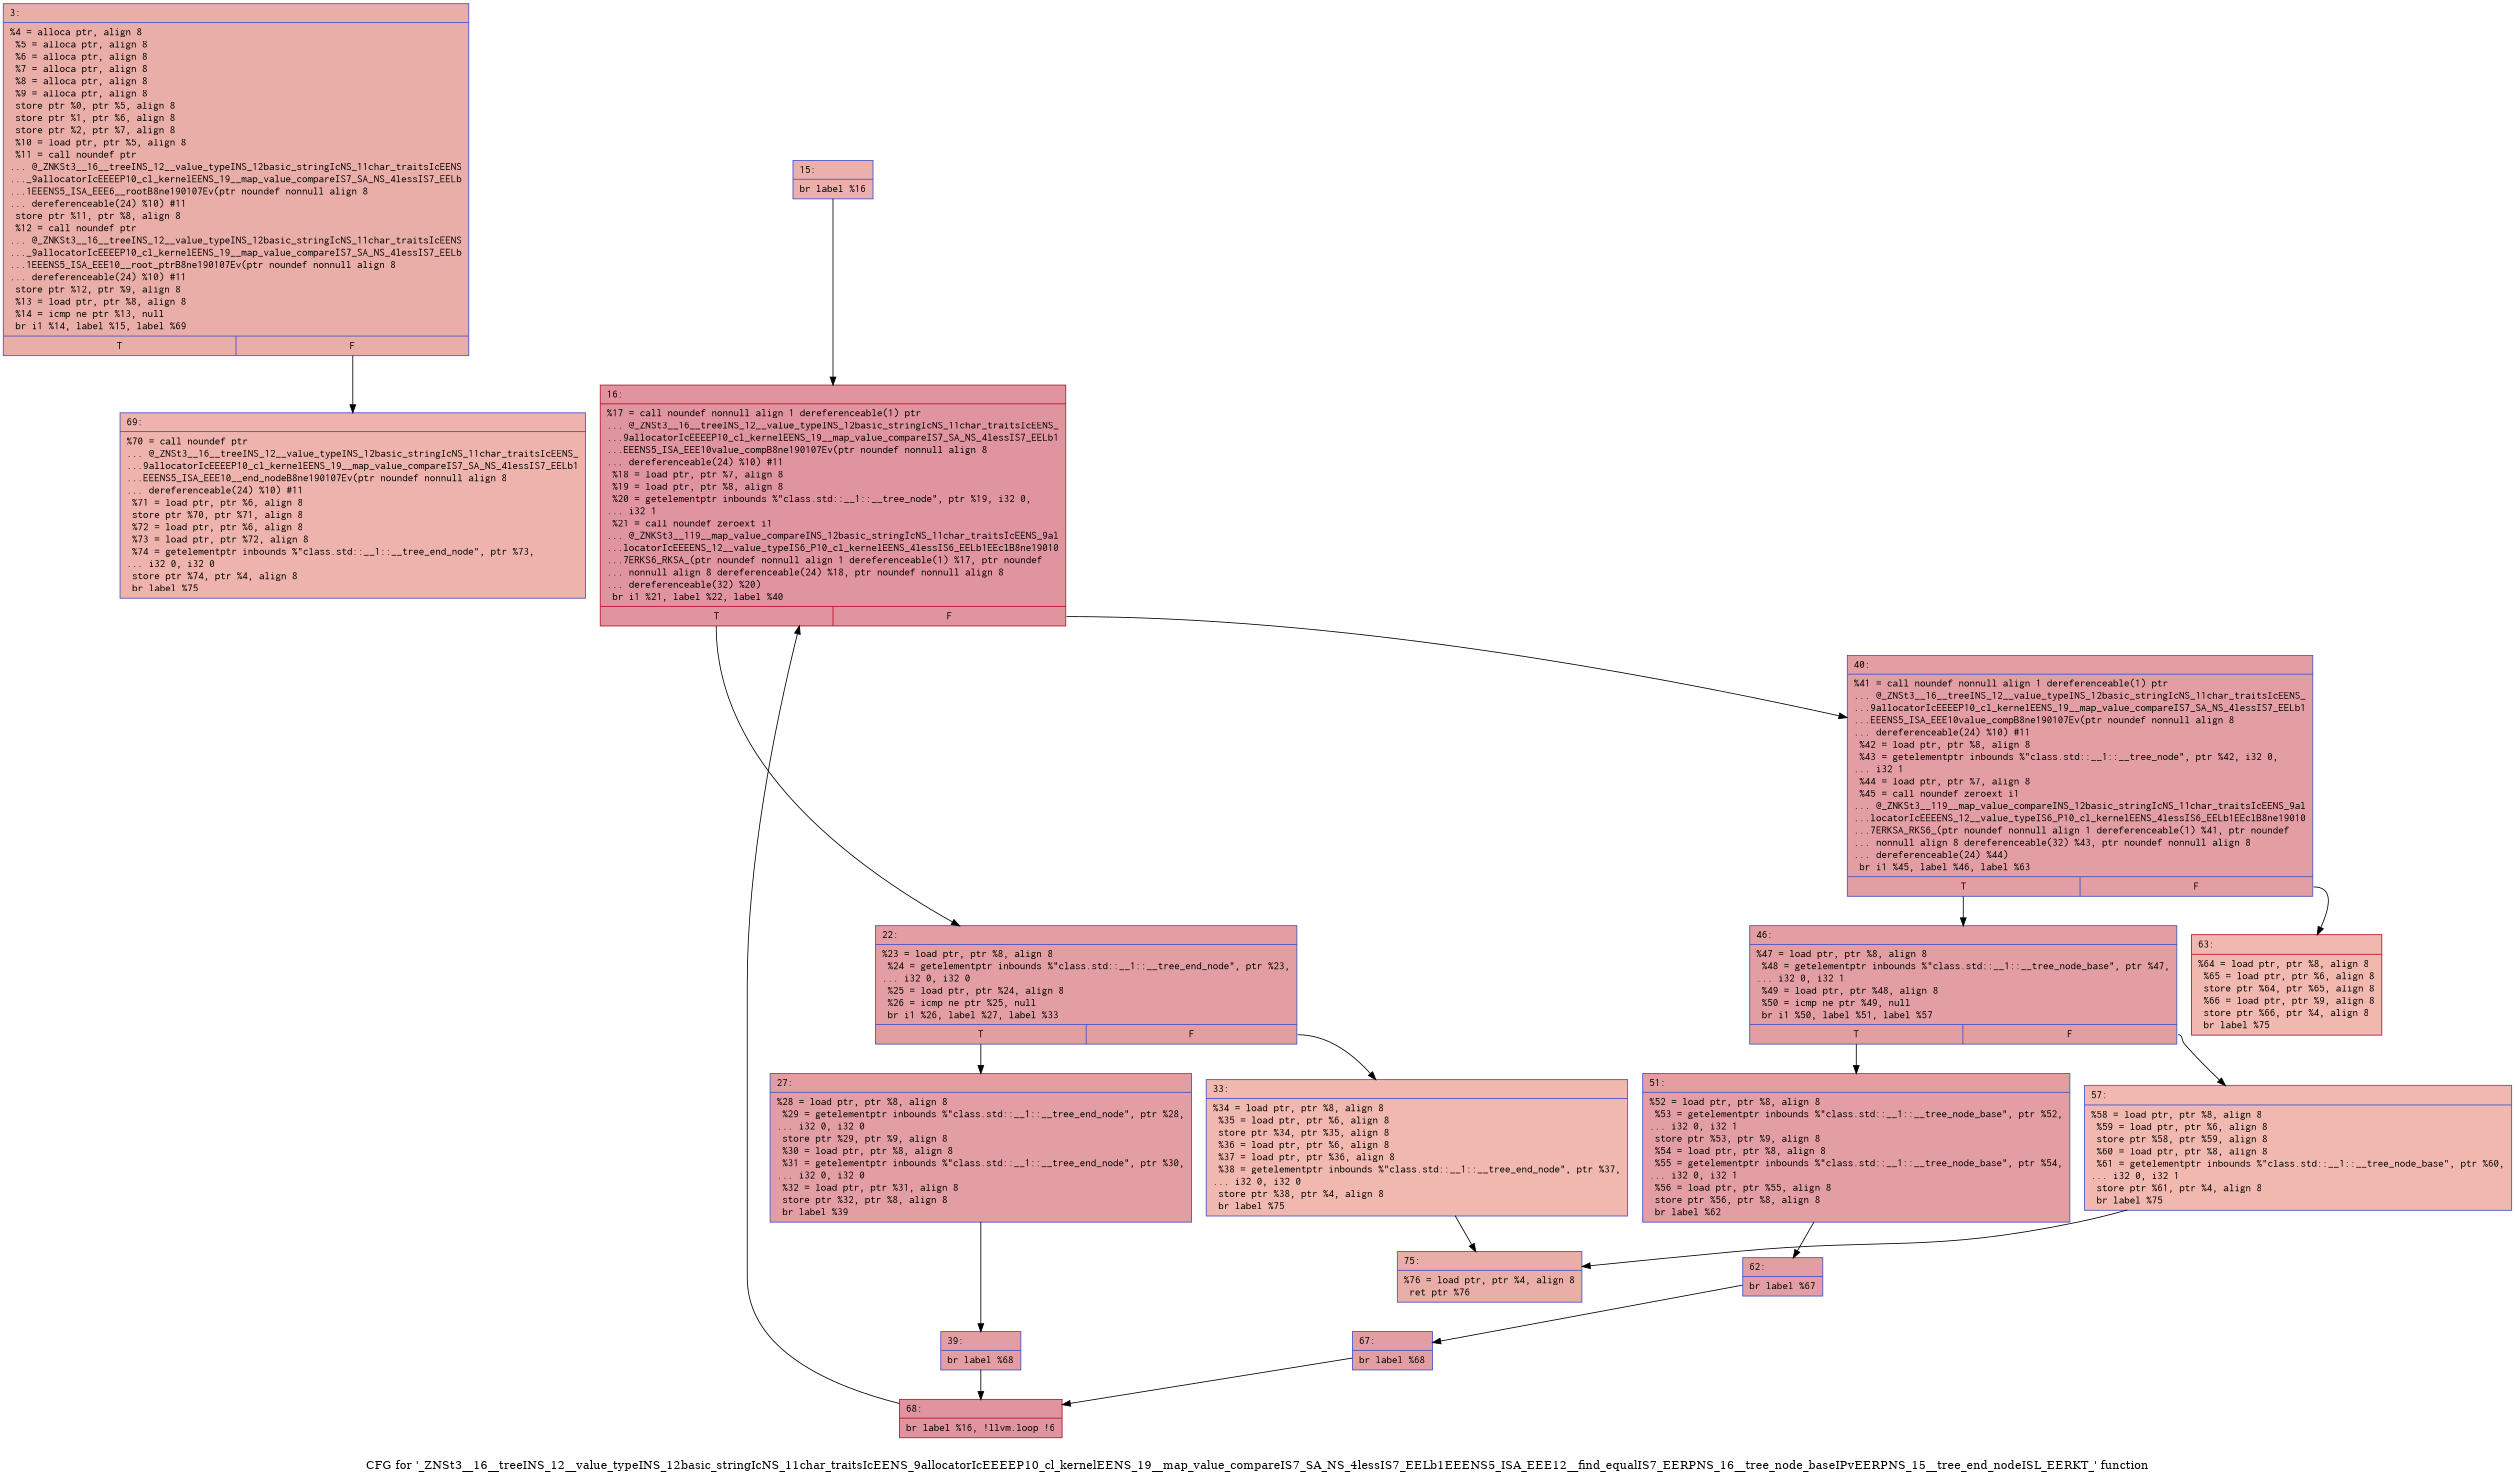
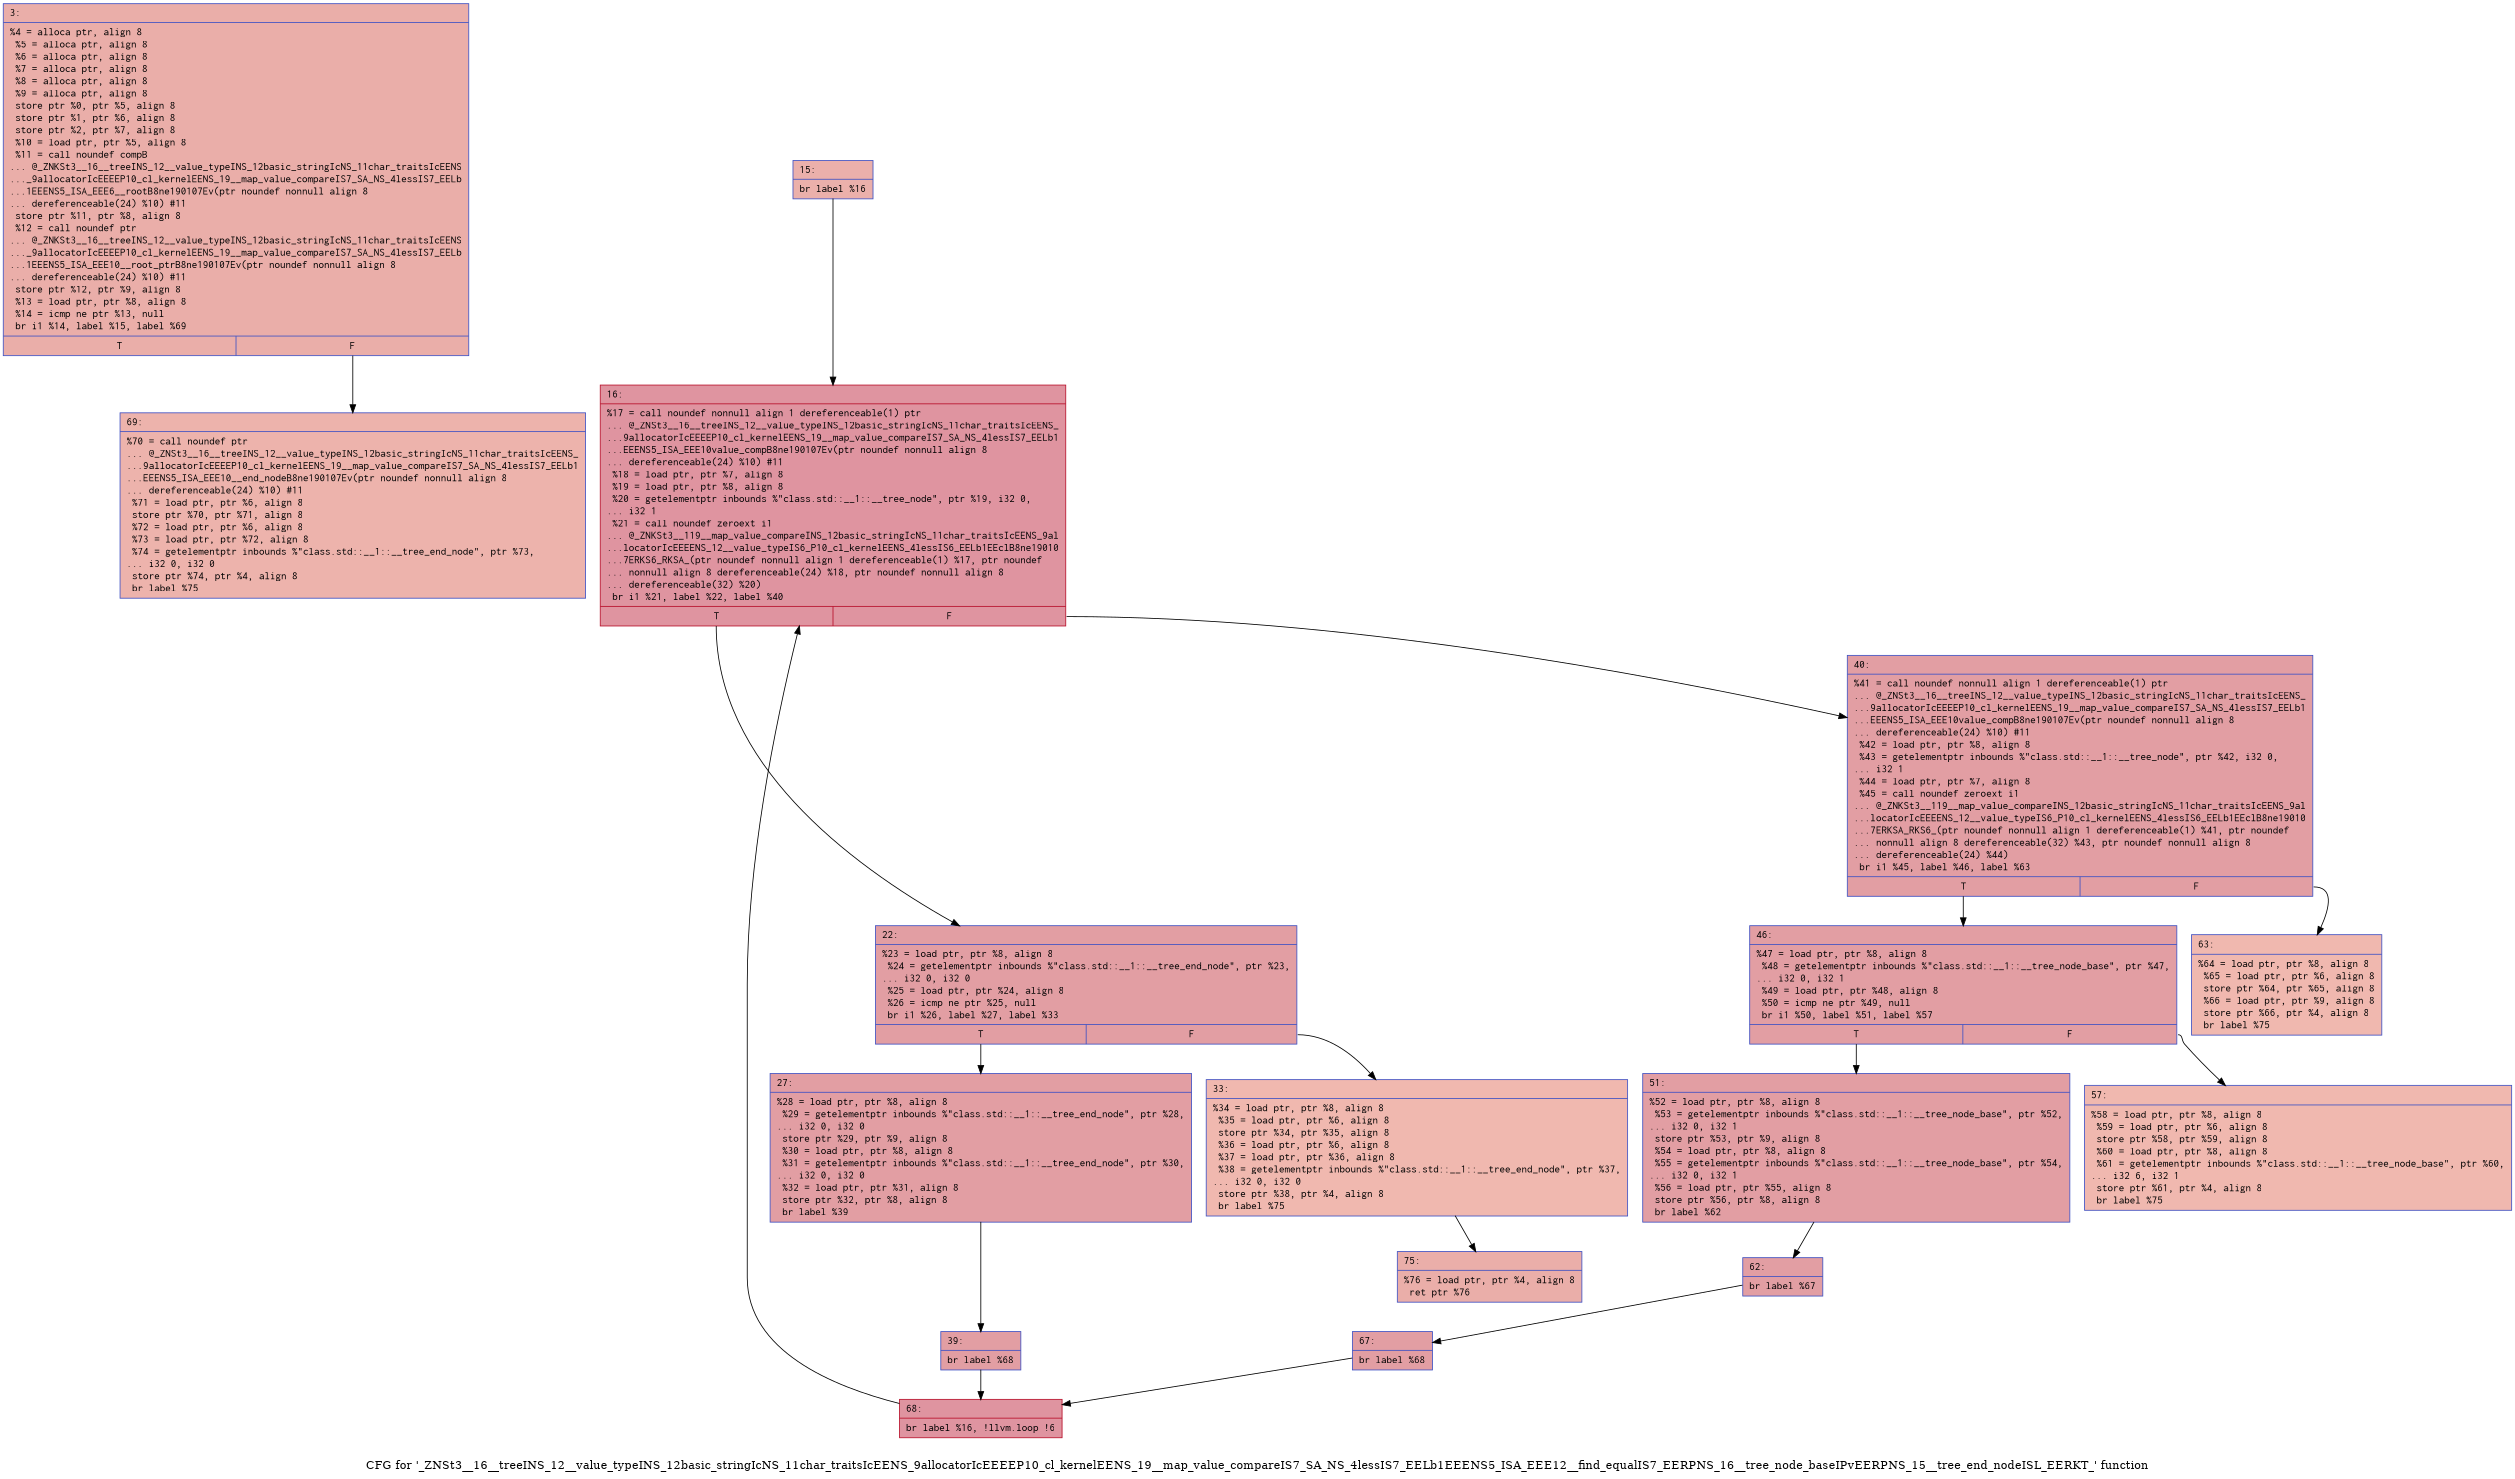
node "3:": text "%11 = call noundef ptr" -> "%11 = call noundef compB"
node "63:": color #b70d28ff -> #3d50c3ff
node "57:": text "... i32 0, i32 1" -> "... i32 6, i32 1"
edge "57:" -> "75:": removed
